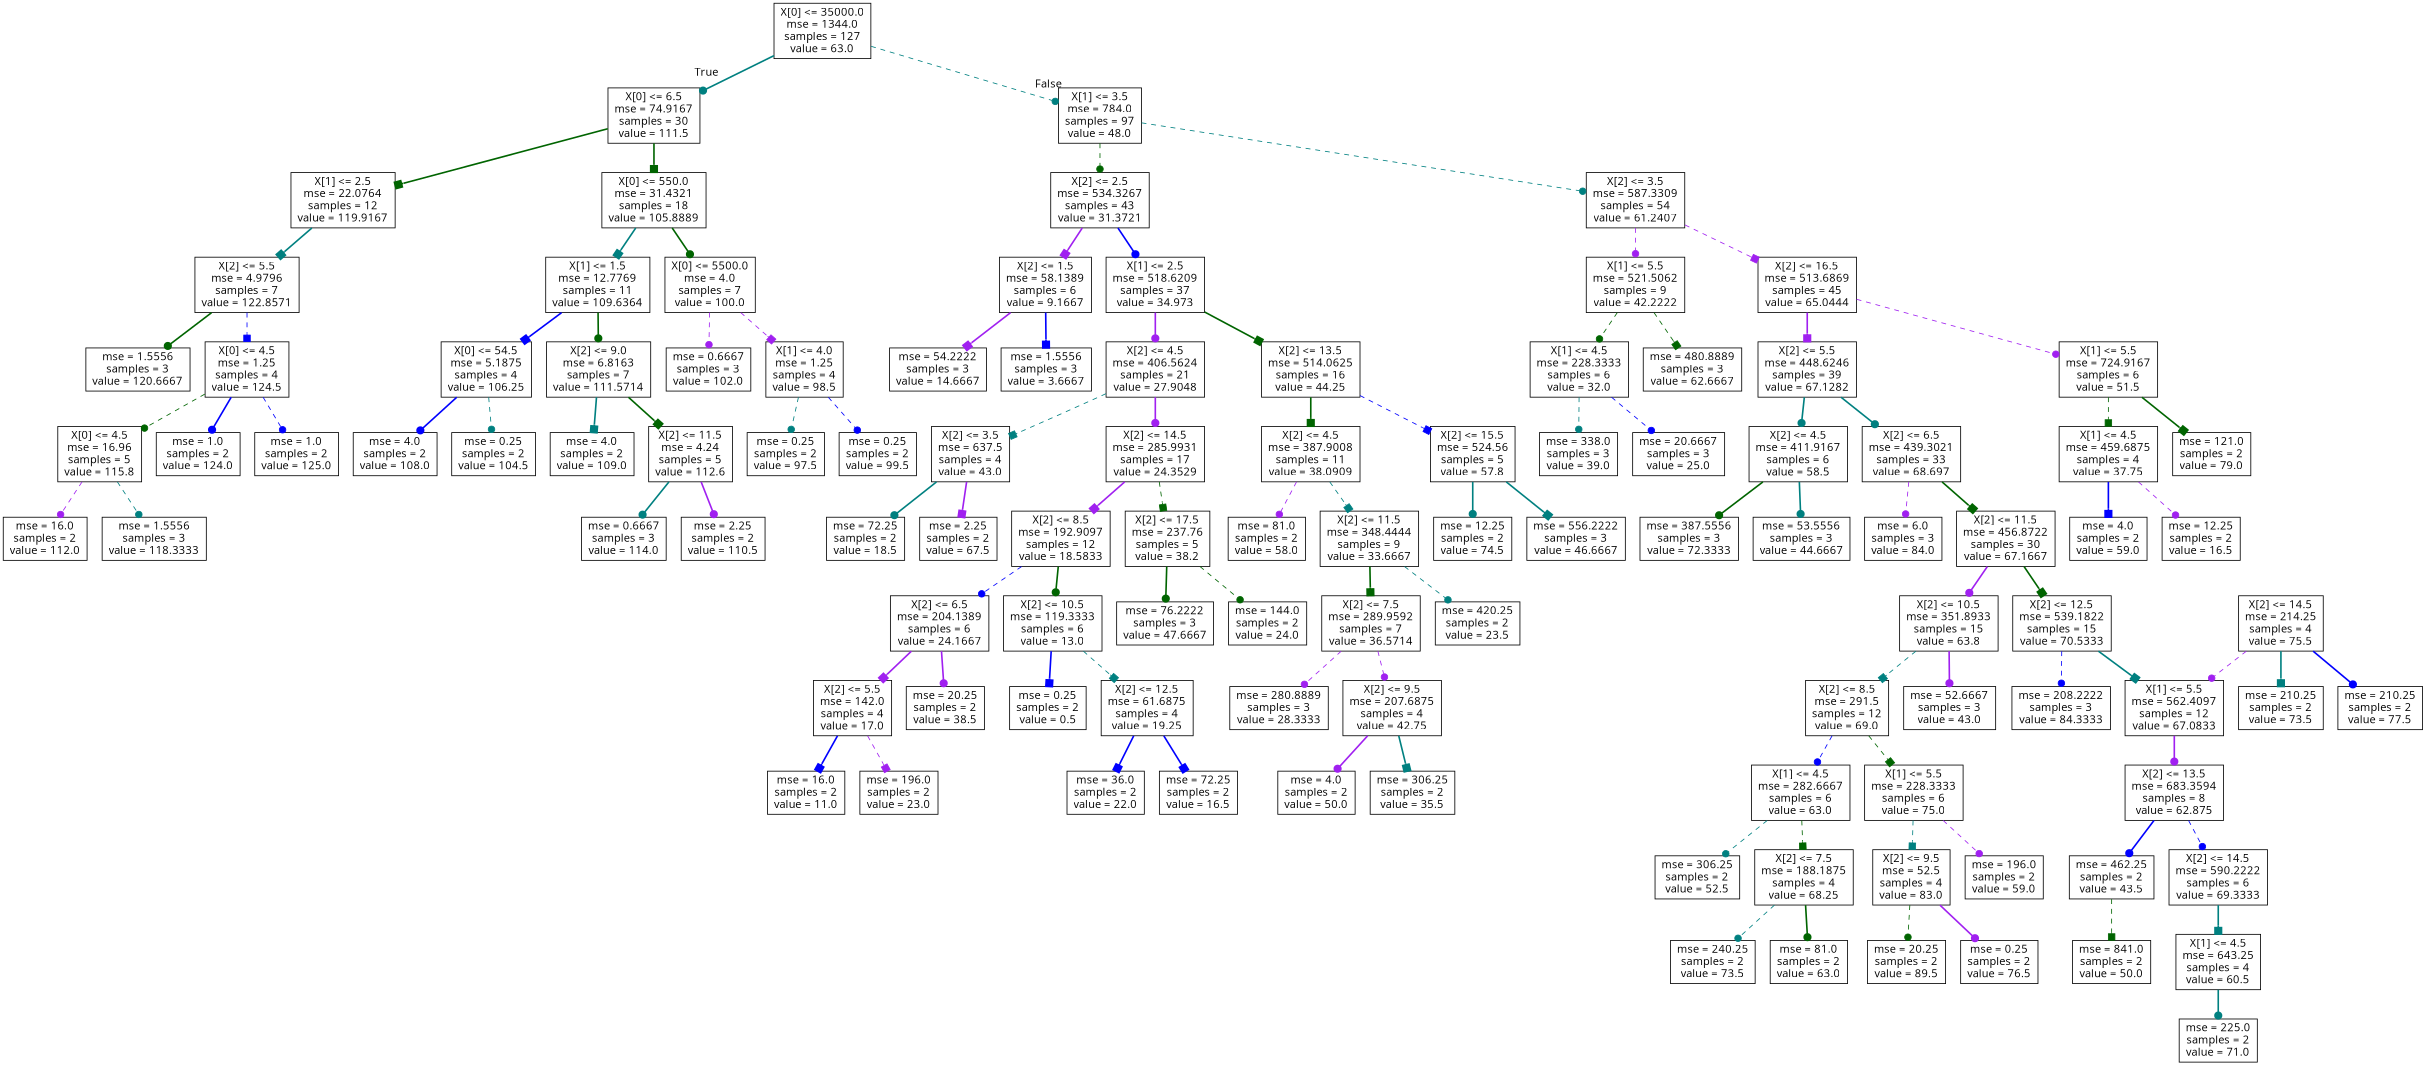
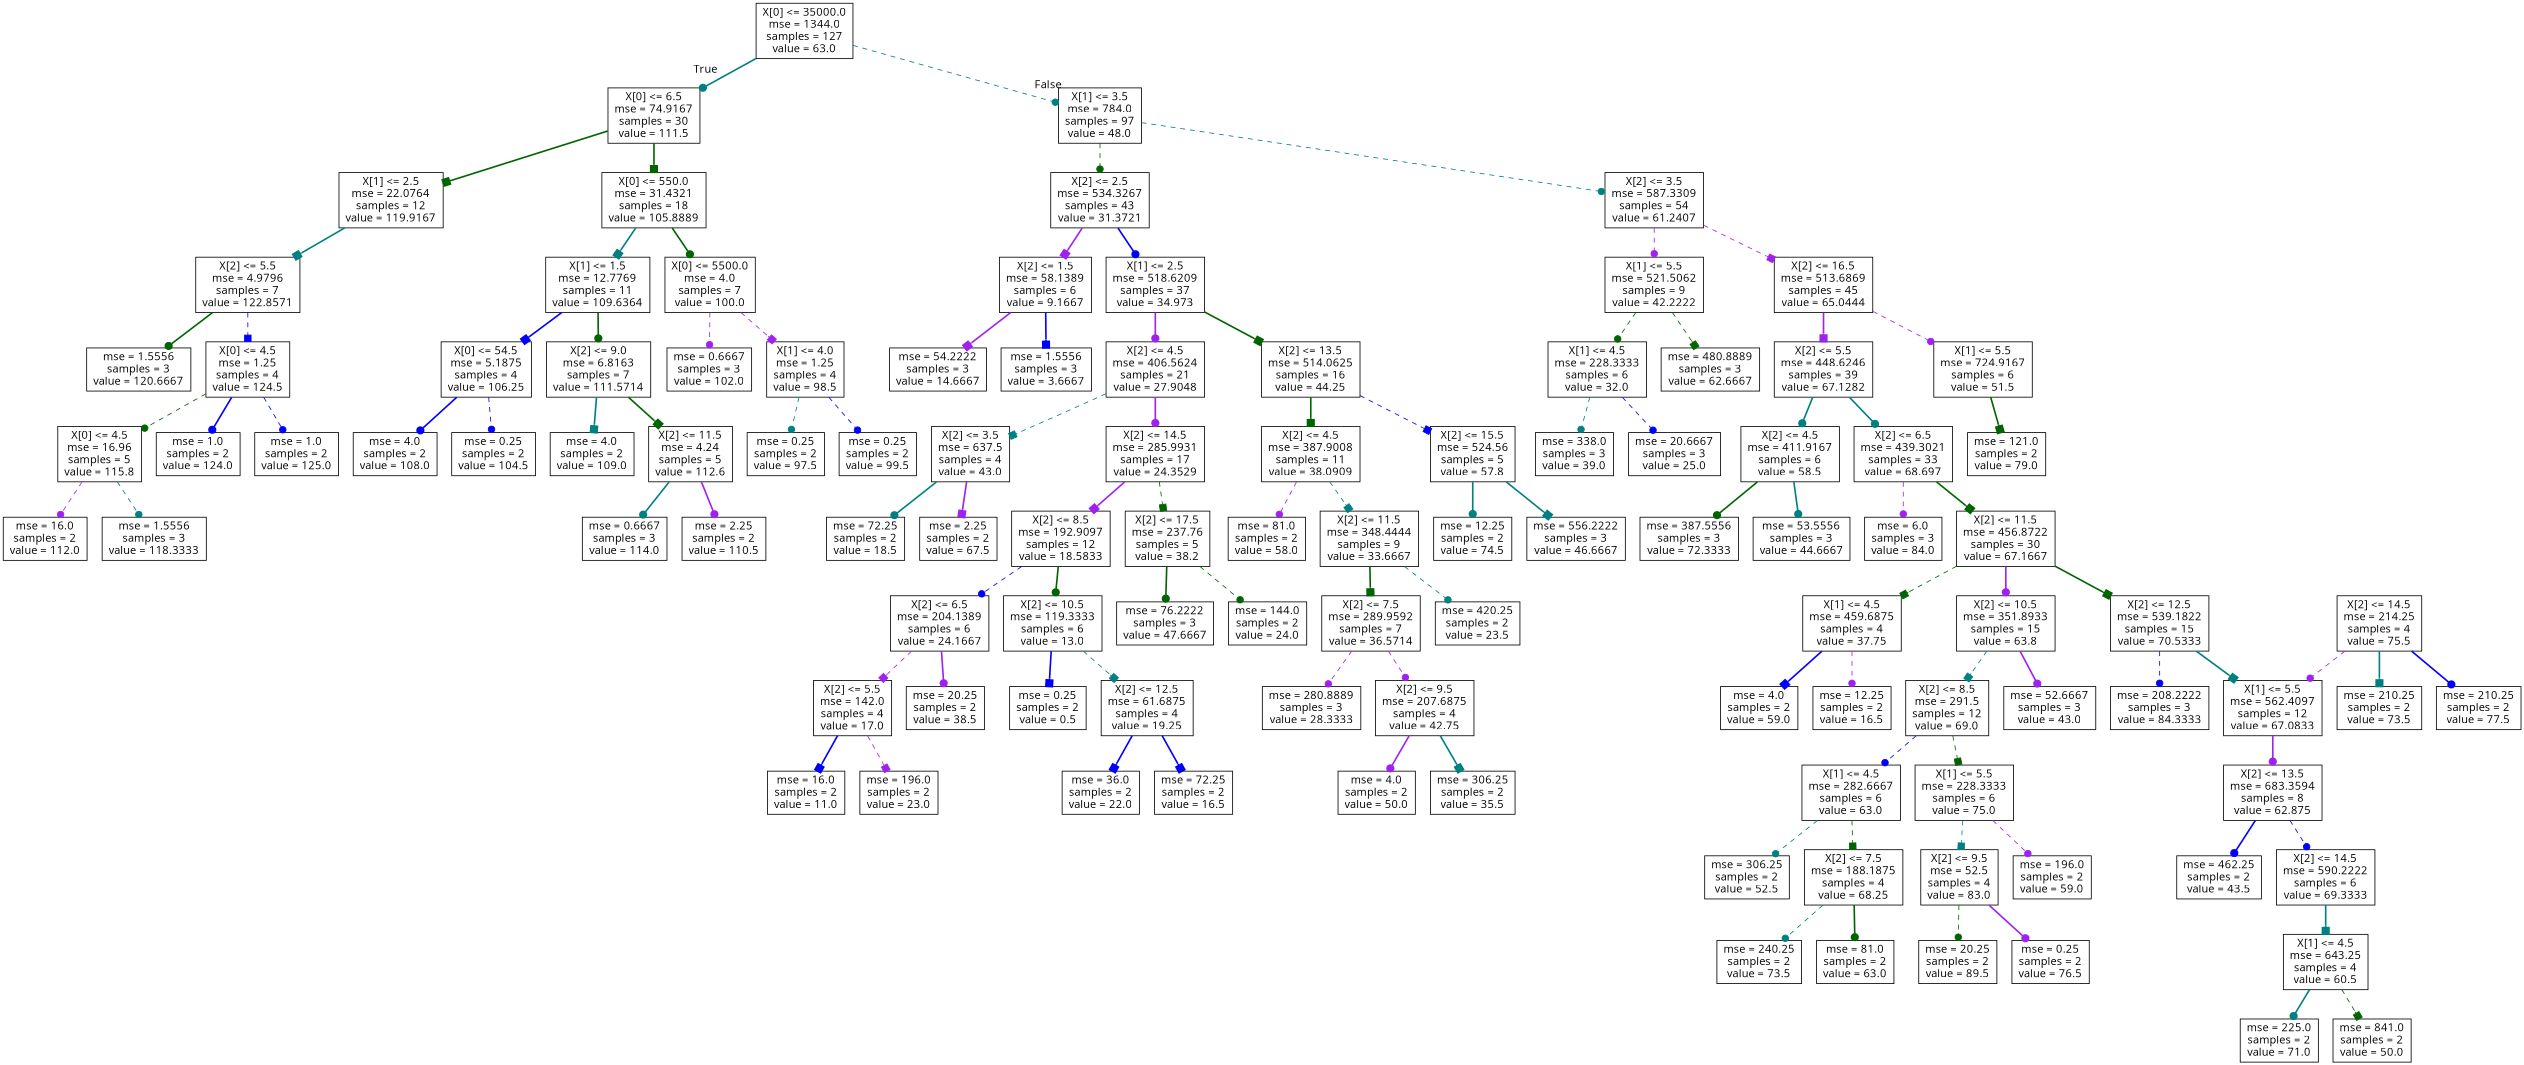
edge "X[1] <= 5.5 mse = 724.9167 samples = 6 value = 51.5" -> "X[1] <= 4.5 mse = 459.6875 samples = 4 value = 37.75": now "X[2] <= 11.5 mse = 456.8722 samples = 30 value = 67.1667" -> "X[1] <= 4.5 mse = 459.6875 samples = 4 value = 37.75"
edge "X[0] <= 54.5 mse = 5.1875 samples = 4 value = 106.25" -> "mse = 0.25 samples = 2 value = 104.5": color teal -> blue
edge "X[2] <= 6.5 mse = 204.1389 samples = 6 value = 24.1667" -> "X[2] <= 5.5 mse = 142.0 samples = 4 value = 17.0": style bold -> dashed
edge "mse = 462.25 samples = 2 value = 43.5" -> "mse = 841.0 samples = 2 value = 50.0": now "X[1] <= 4.5 mse = 643.25 samples = 4 value = 60.5" -> "mse = 841.0 samples = 2 value = 50.0"
